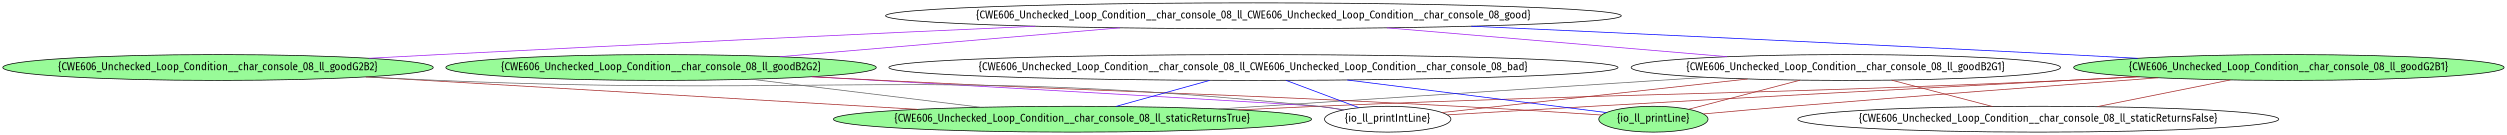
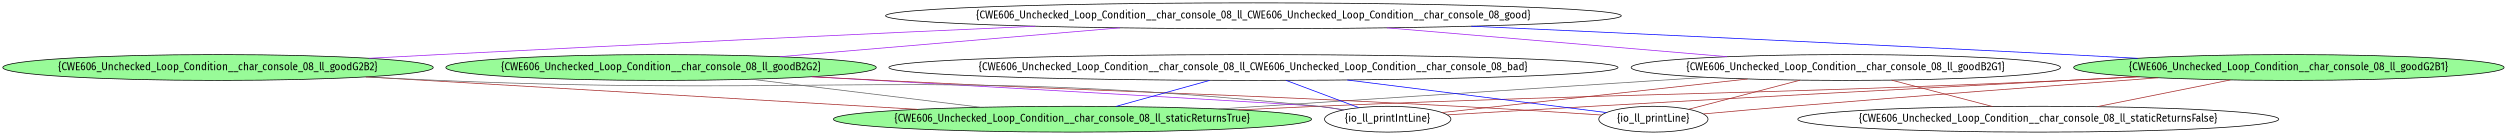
node "{io_ll_printLine}": fillcolor palegreen -> white
